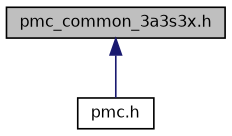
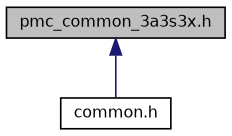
node "pmc.h": label "pmc.h" -> "common.h"
